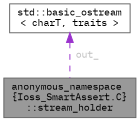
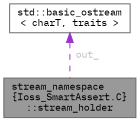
node "anonymous_namespace {Ioss_SmartAssert.C} ::stream_holder": label "anonymous_namespace {Ioss_SmartAssert.C} ::stream_holder" -> "stream_namespace {Ioss_SmartAssert.C} ::stream_holder"
